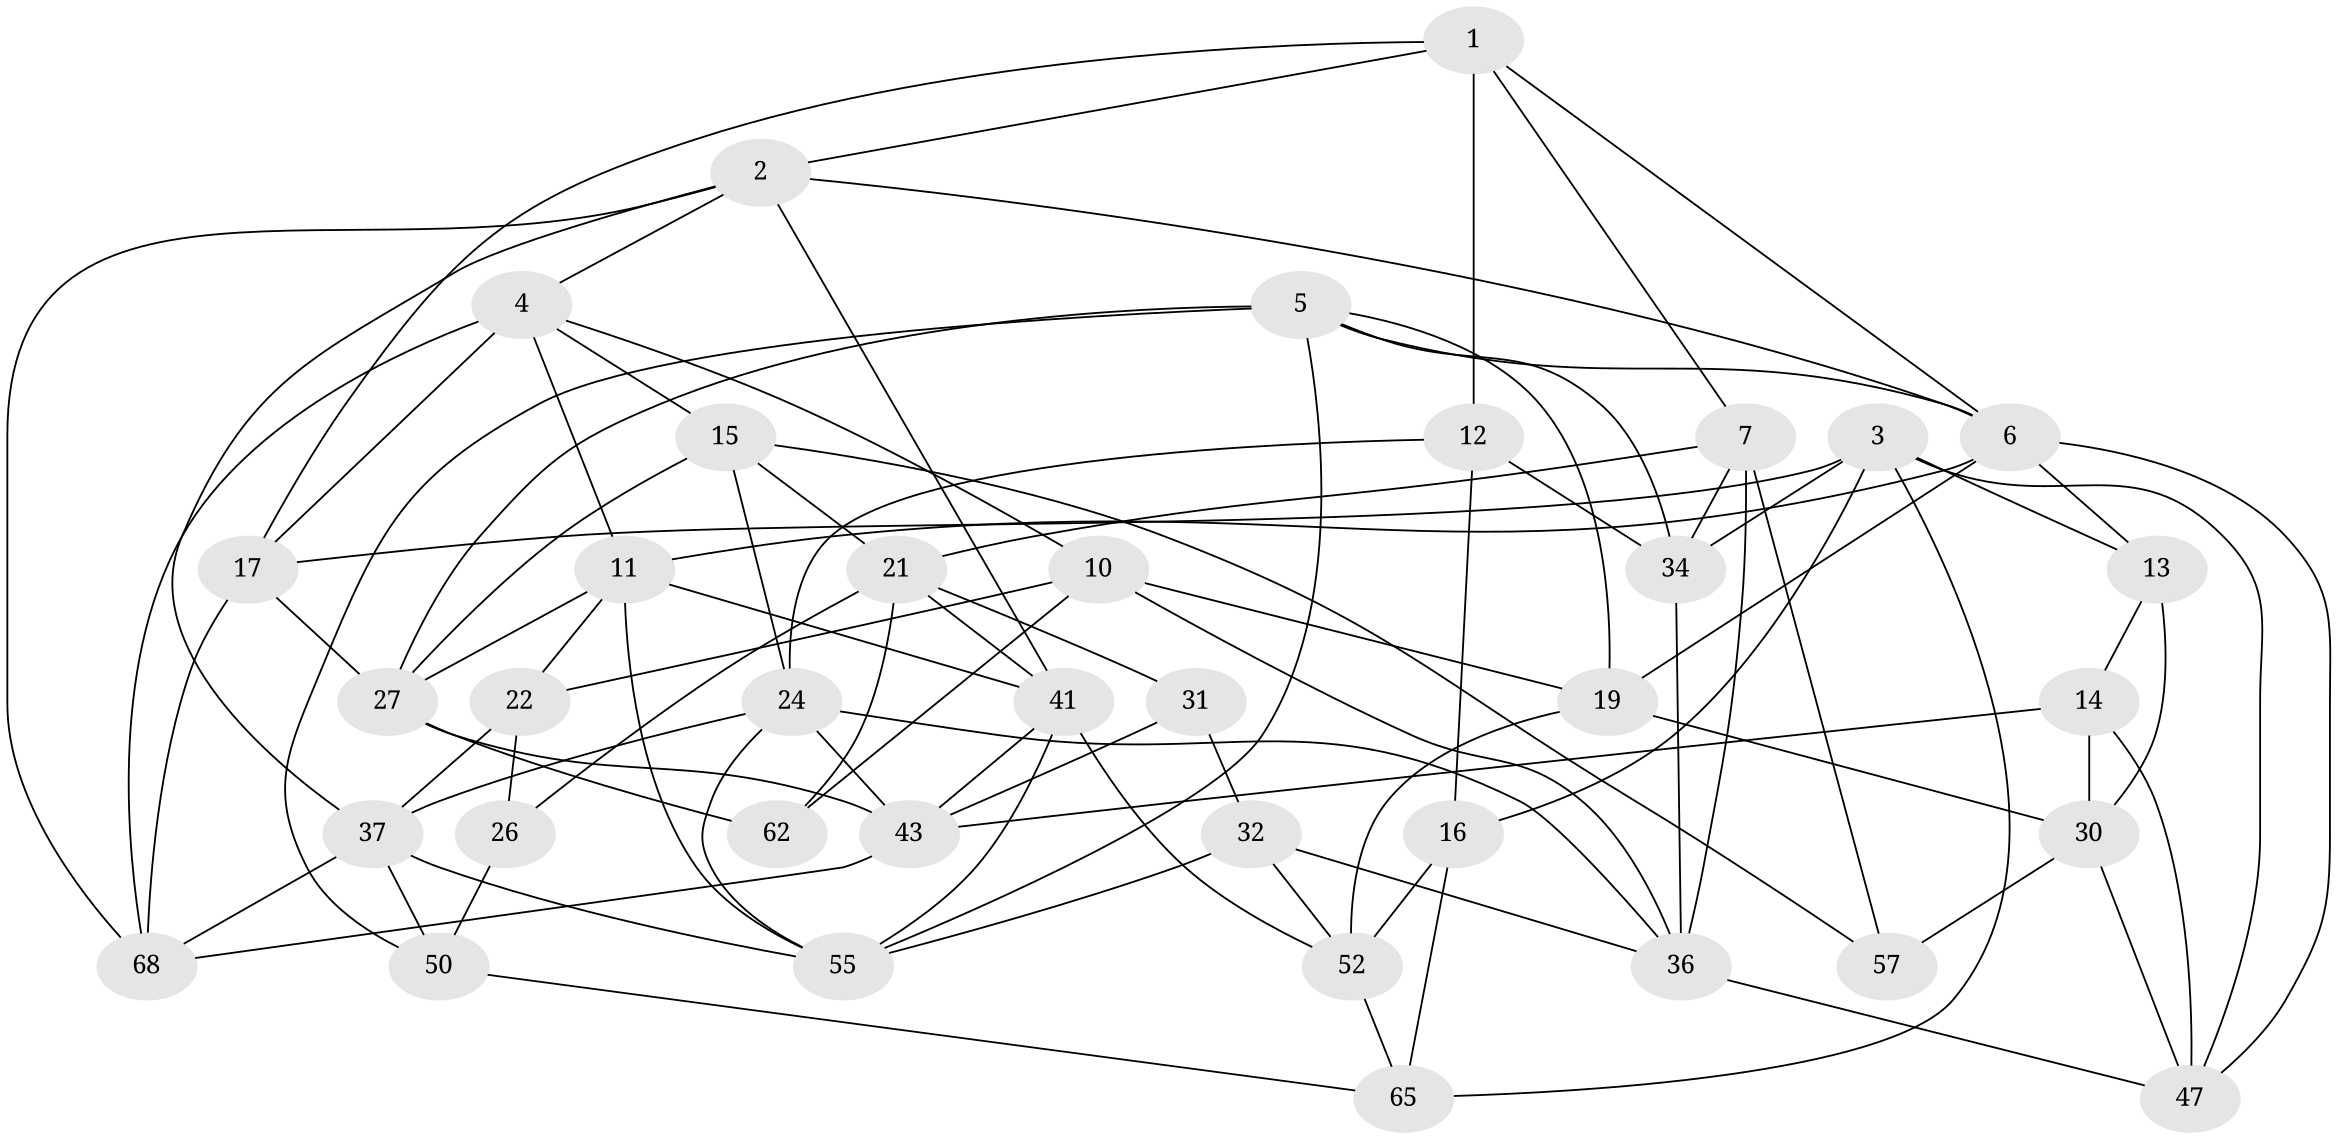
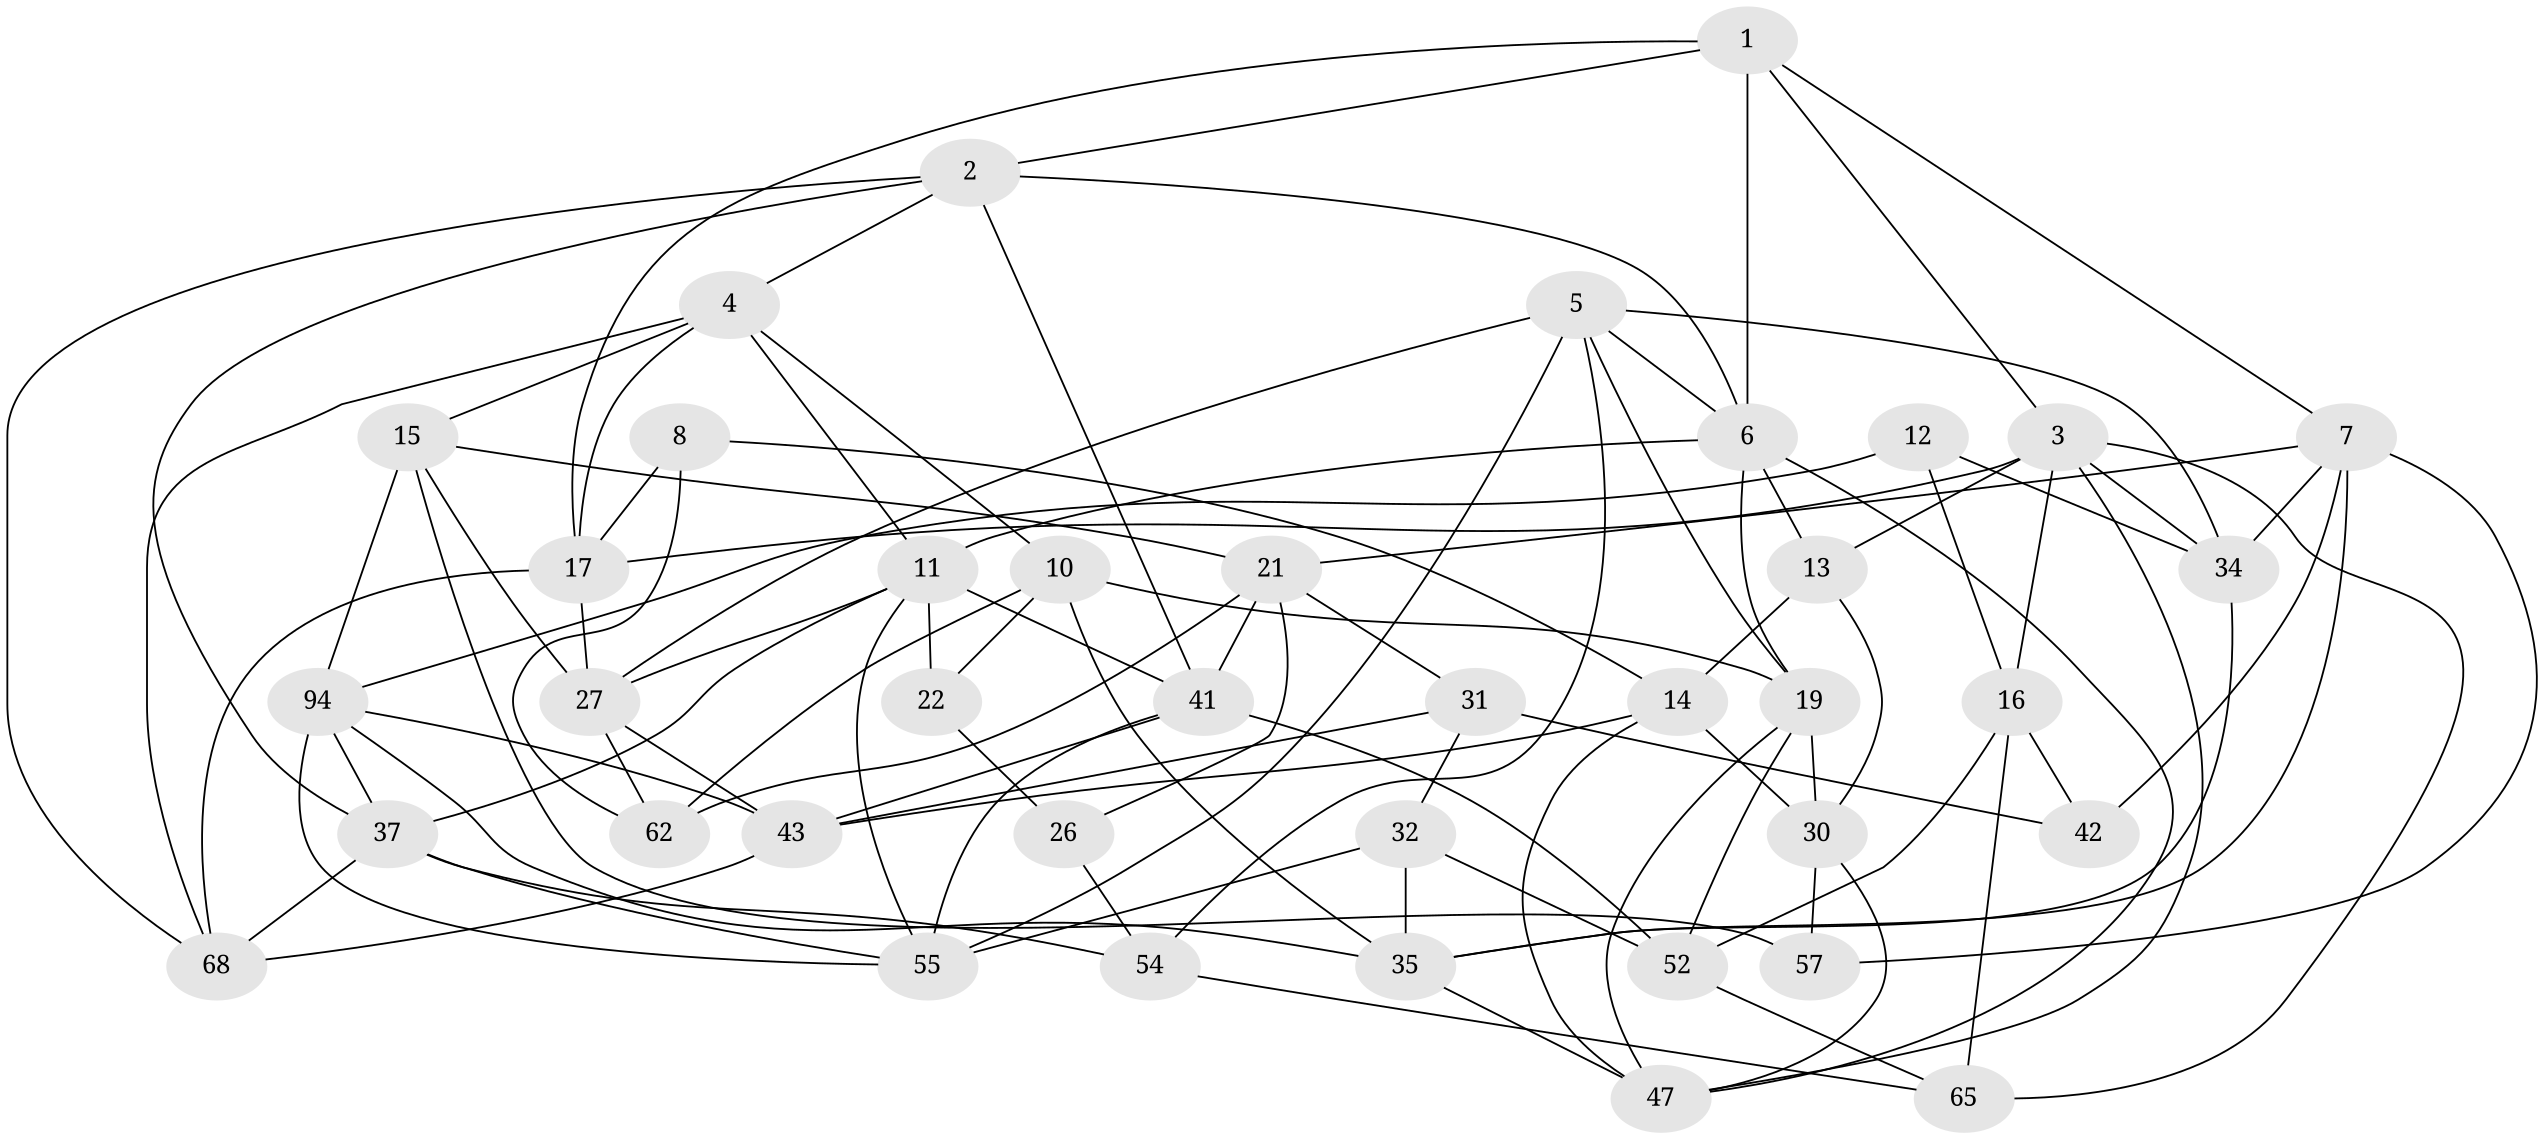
edge "1" -- "12": now "1" -- "3"
node "8": added
node "24": label "24" -> "94"
edge "22" -- "37": now "11" -- "37"
node "42": added
edge "19" -- "47": added
node "50": label "50" -> "54"
node "36": label "36" -> "35"
